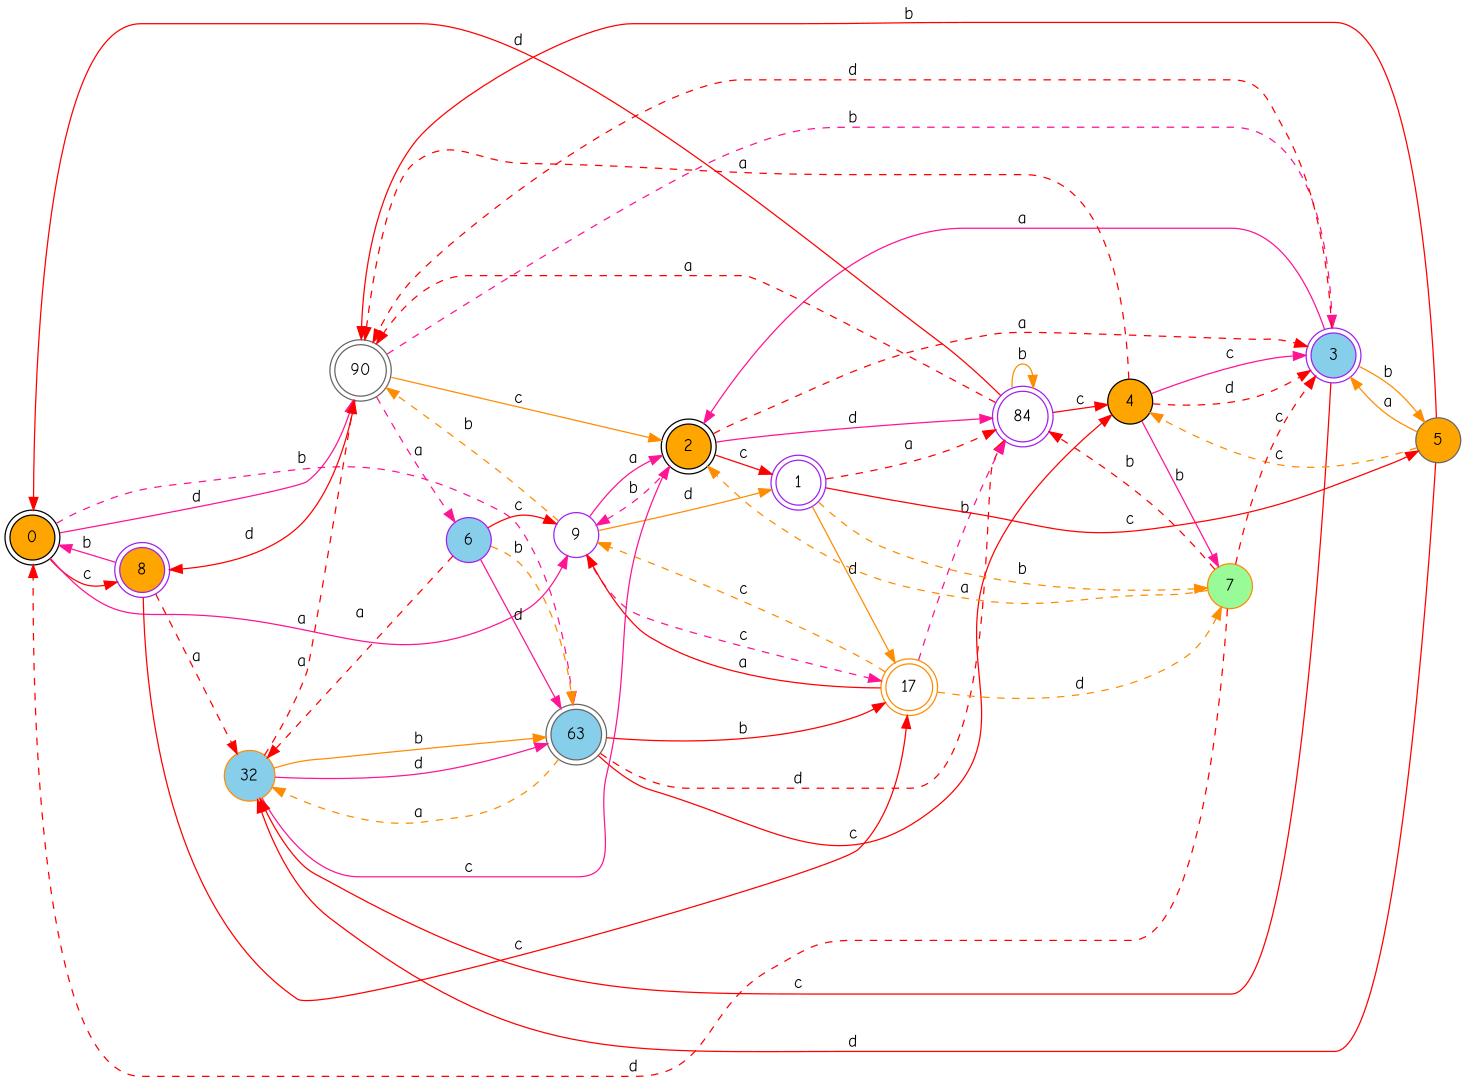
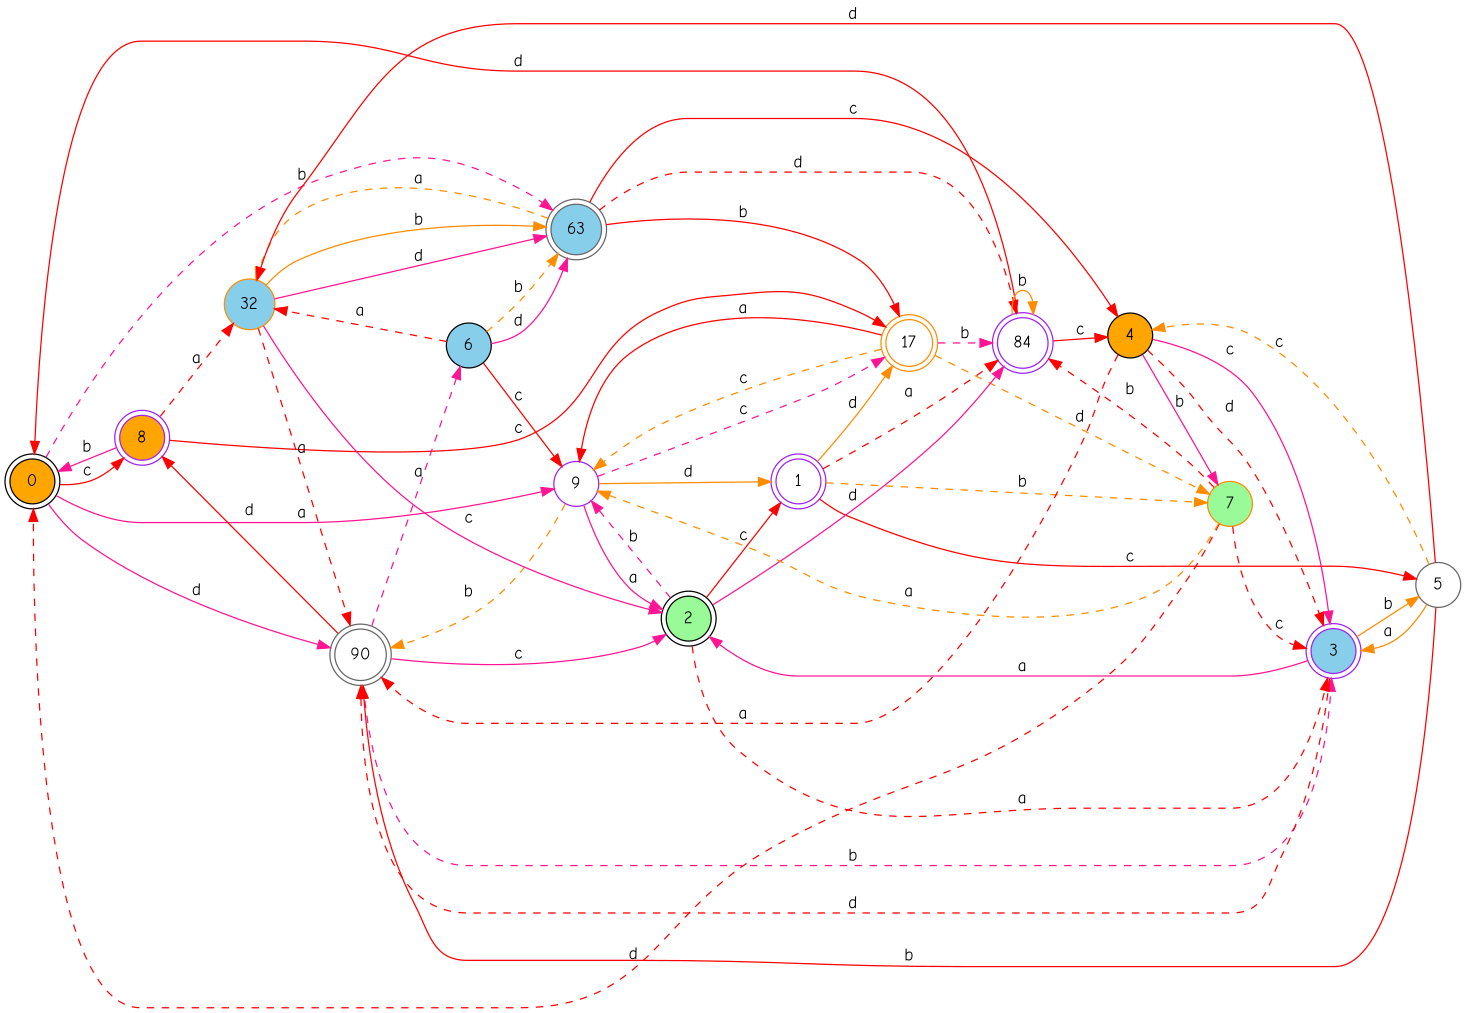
edge "84" -> "90": removed, label "a"
edge "90" -> "2": color darkorange -> deeppink
node "5": fillcolor orange -> white
node "2": fillcolor orange -> palegreen
node "6": color purple -> black
edge "7" -> "2": now "7" -> "9"
edge "3" -> "32": removed, label "c"
